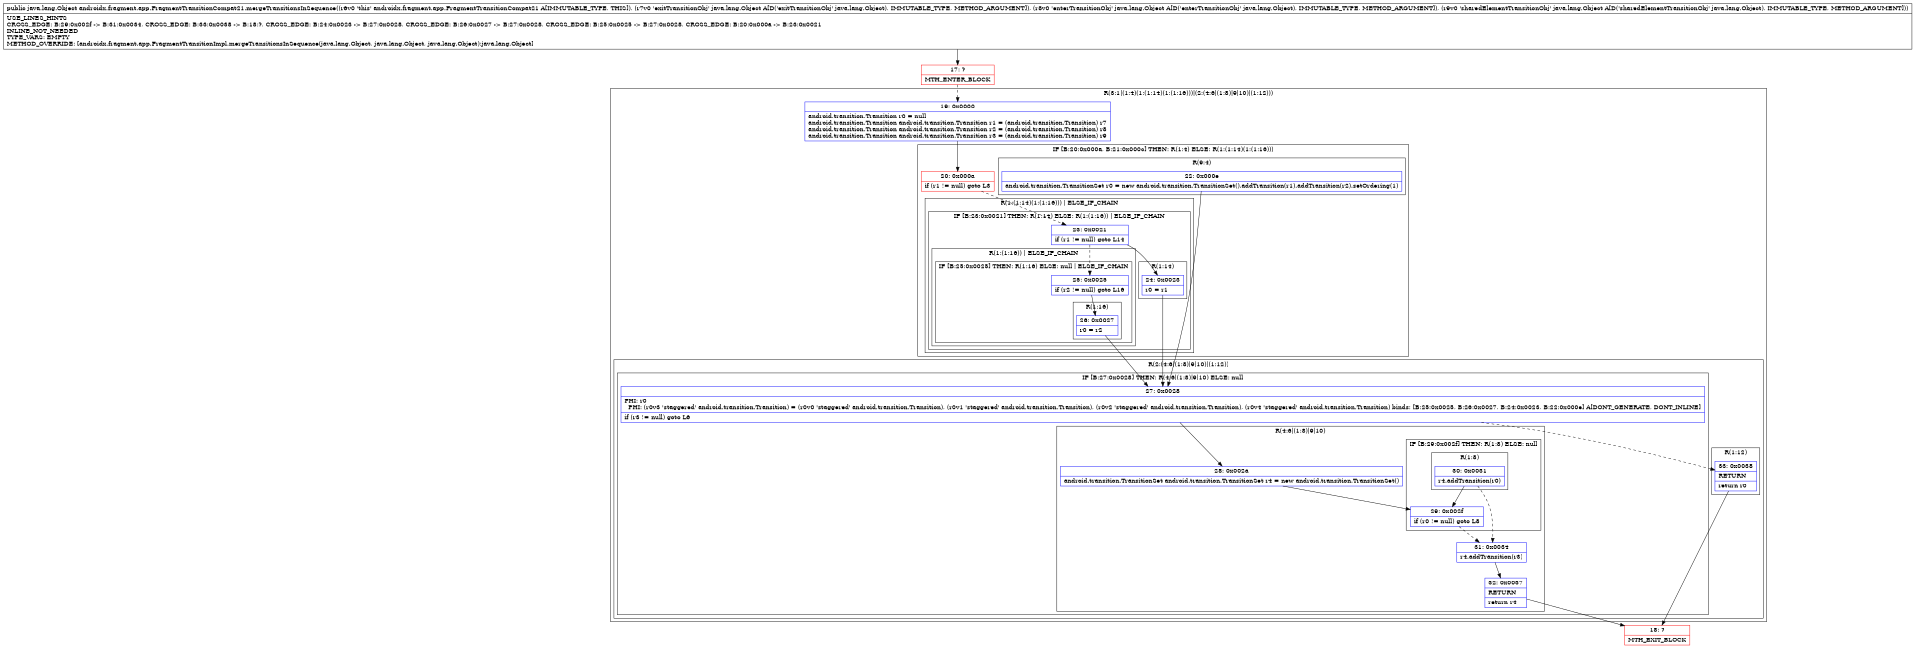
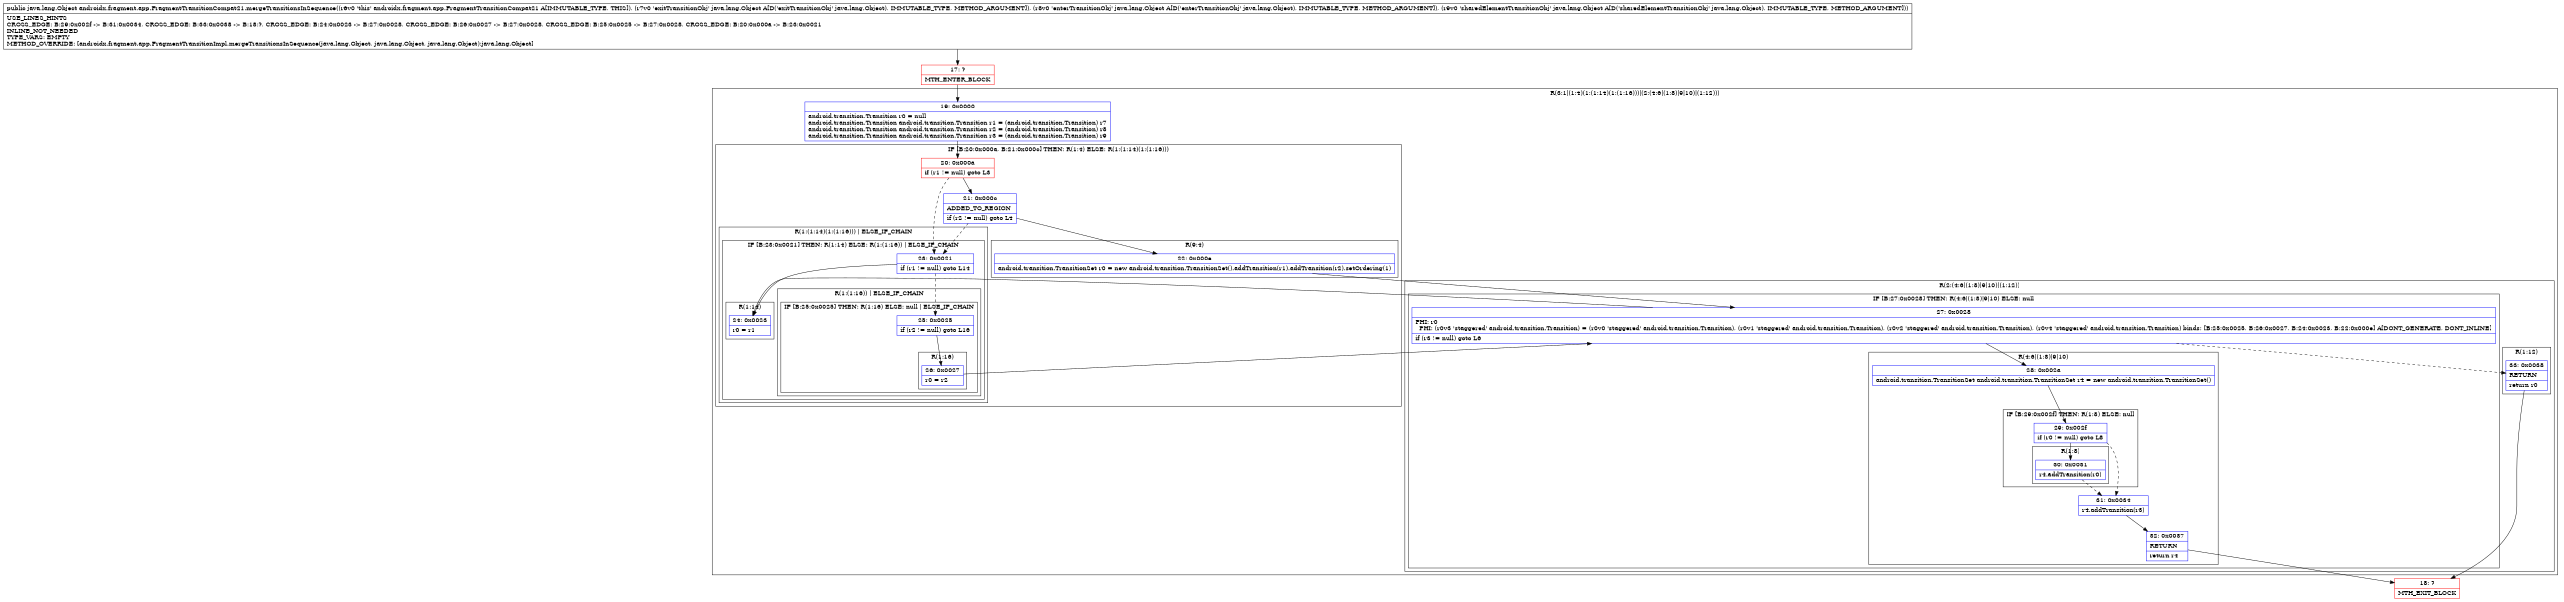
edge "17: ?" -> "19: 0x0000": style dashed -> solid
node "21: 0x000c": added
edge "24: 0x0023" -> "27: 0x0028": reversed
edge "30: 0x0031" -> "29: 0x002f": reversed
